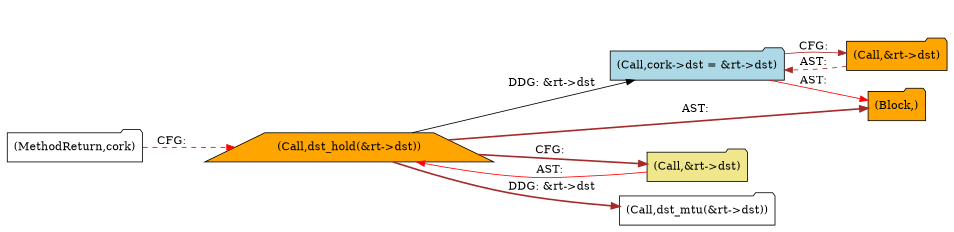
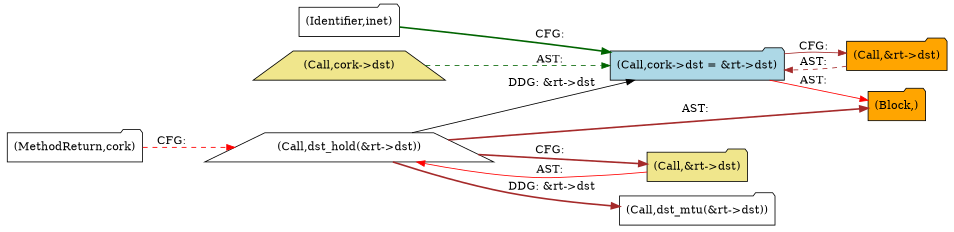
node "(Identifier,inet)": added
node "(Call,cork->dst)": added
node "(Call,dst_hold(&rt->dst))": fillcolor orange -> white
